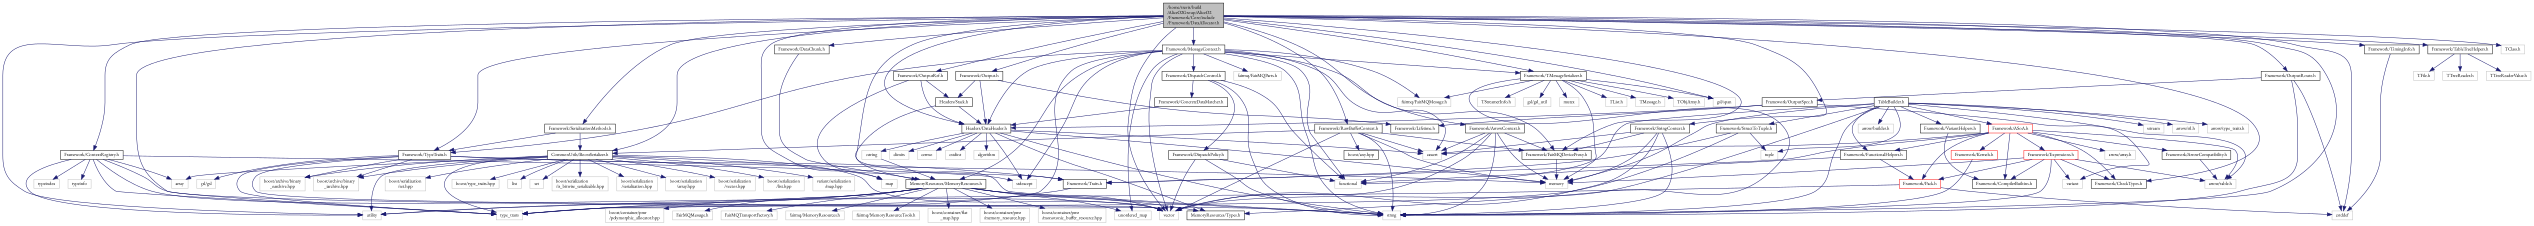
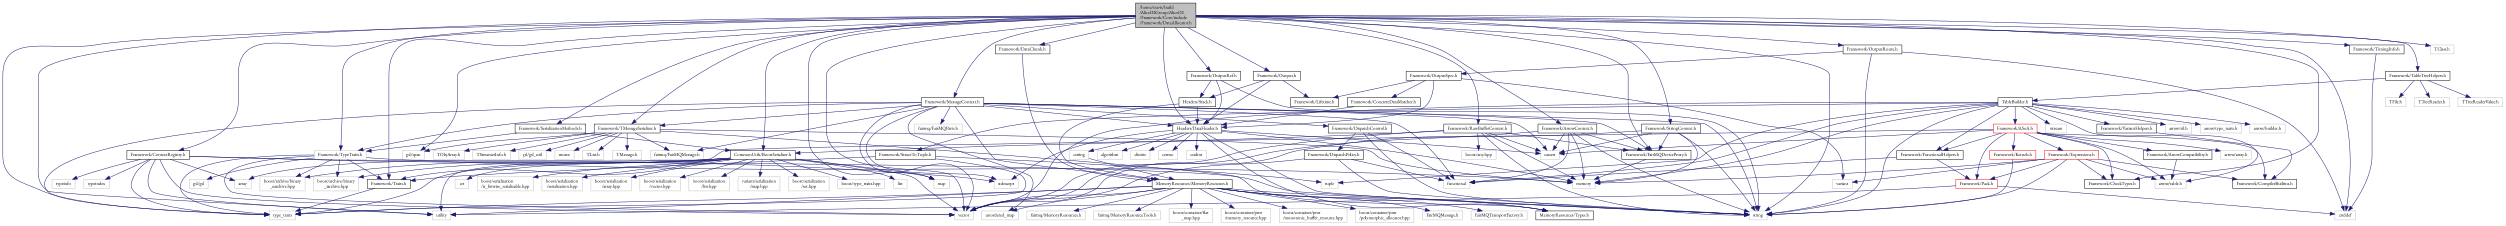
edge "Framework/DispatchControl.h" -> "Framework/ConcreteDataMatcher.h": now "Framework/OutputSpec.h" -> "Framework/ConcreteDataMatcher.h"
edge "Framework/TableTreeHelpers.h" -> "TableBuilder.h": added
node "Framework/TypeTraits.h": color black -> grey75
node "boost/any.hpp": color black -> grey75
